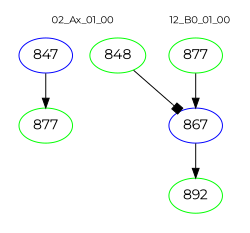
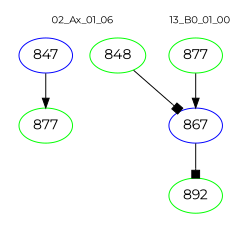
cluster "02_Ax_01_00": label "02_Ax_01_00" -> "02_Ax_01_06"
cluster "12_B0_01_00": label "12_B0_01_00" -> "13_B0_01_00"
edge "867" -> "892": arrowhead normal -> box
